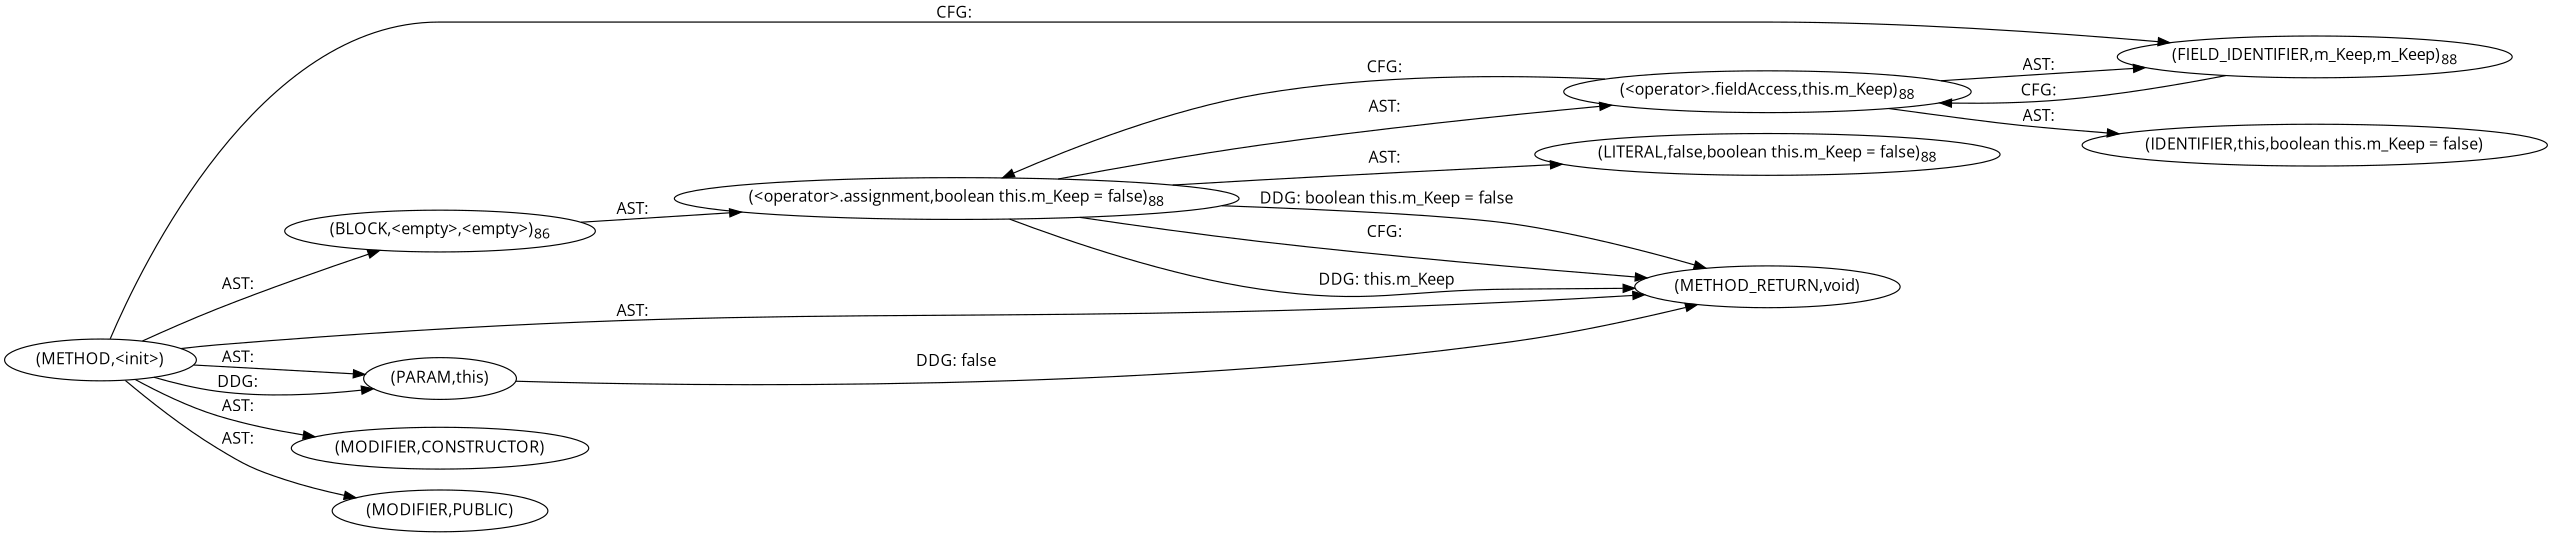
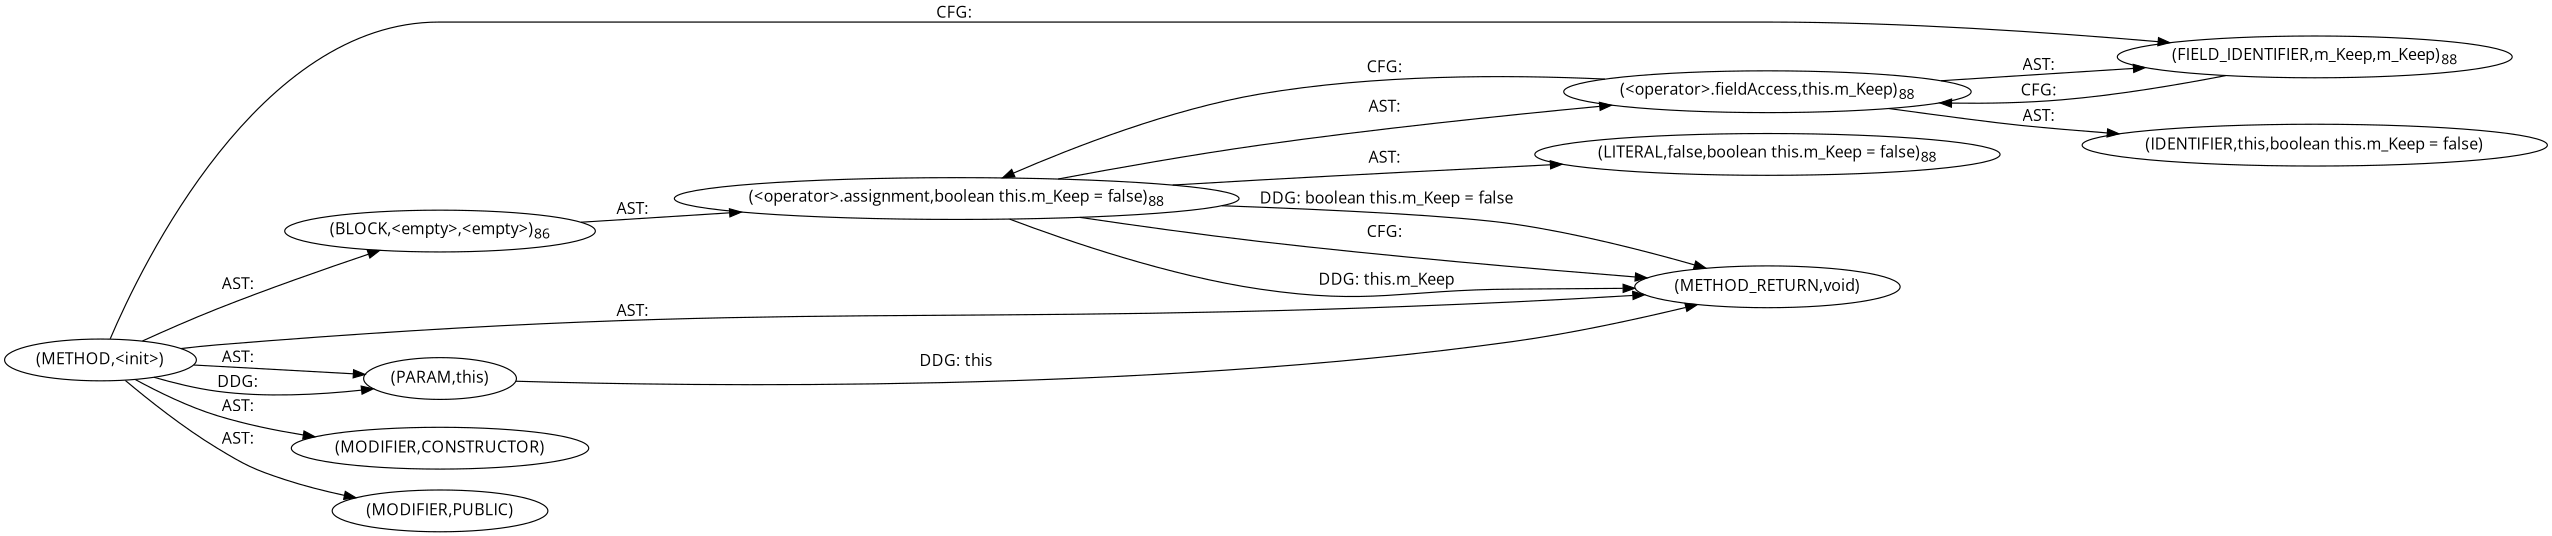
edge "(PARAM,this)" -> "(METHOD_RETURN,void)": label "DDG: false" -> "DDG: this"
